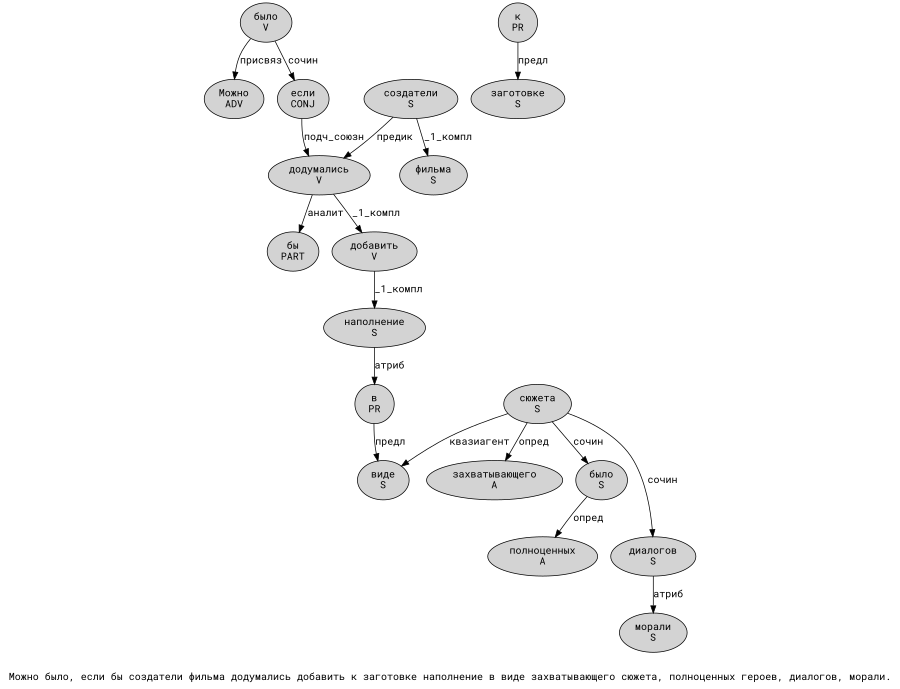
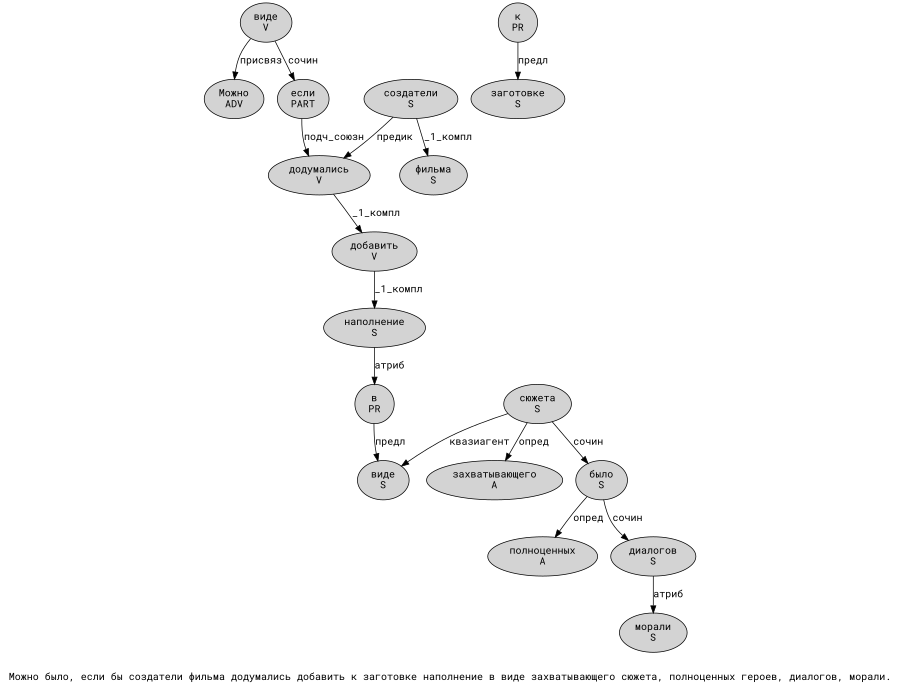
node "было V": label "было V" -> "виде V"
node "если CONJ": label "если CONJ" -> "если PART"
node "бы PART": removed
edge "сюжета S" -> "диалогов S": now "было S" -> "диалогов S"
